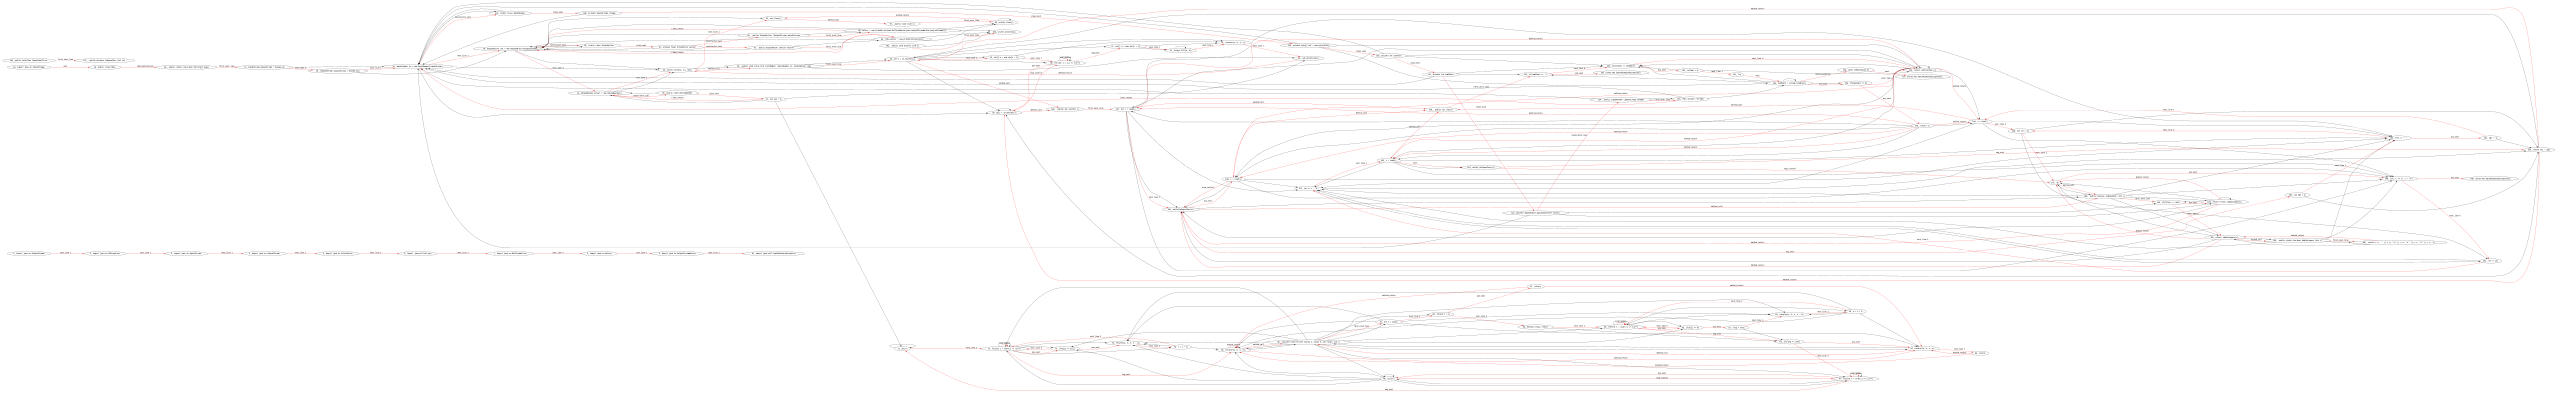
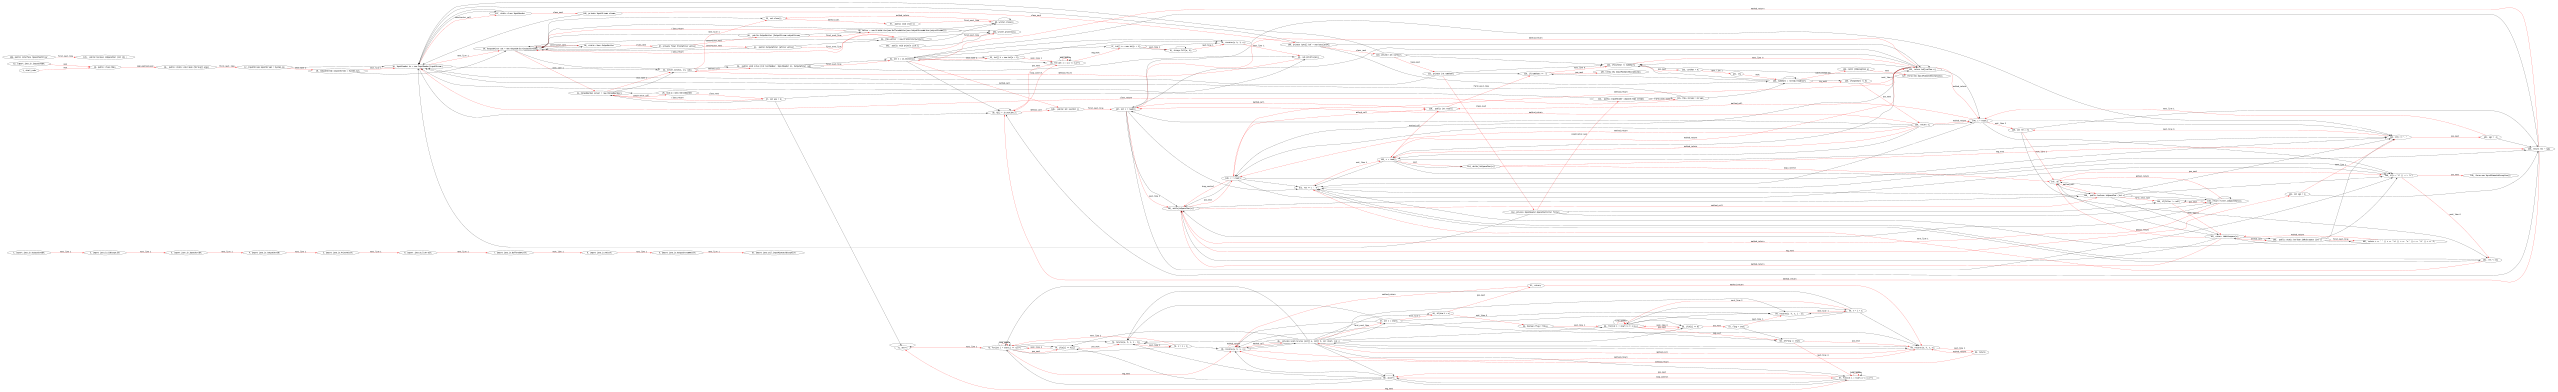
node "1_ start_node": added
